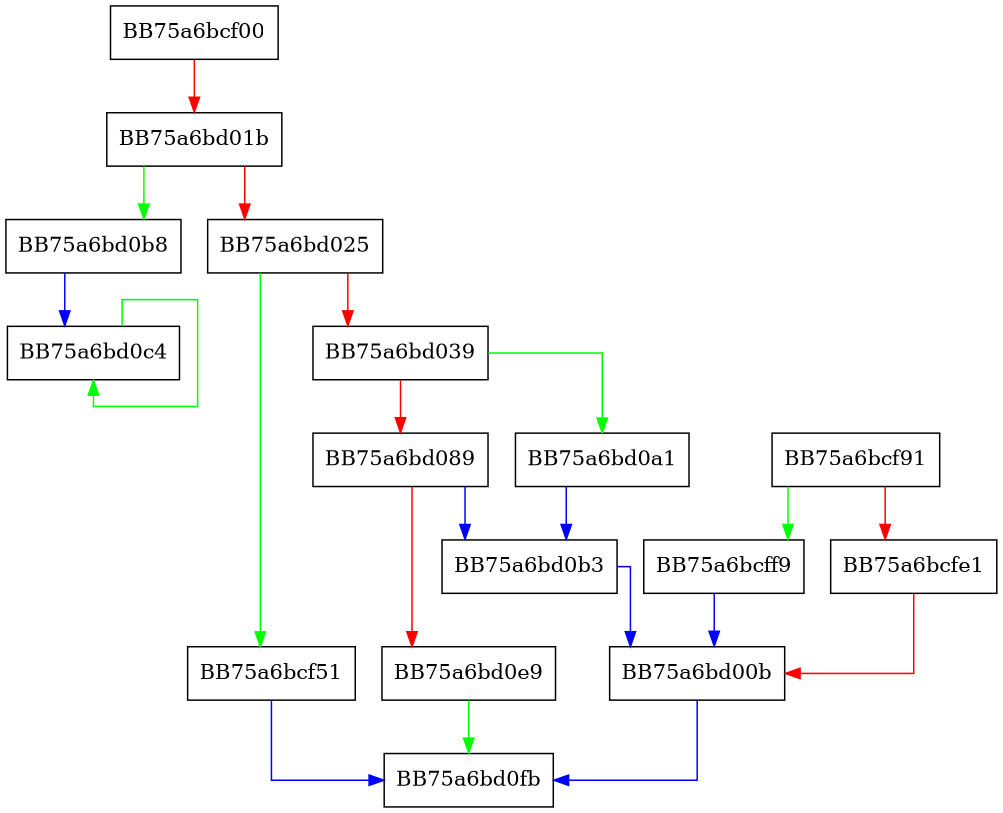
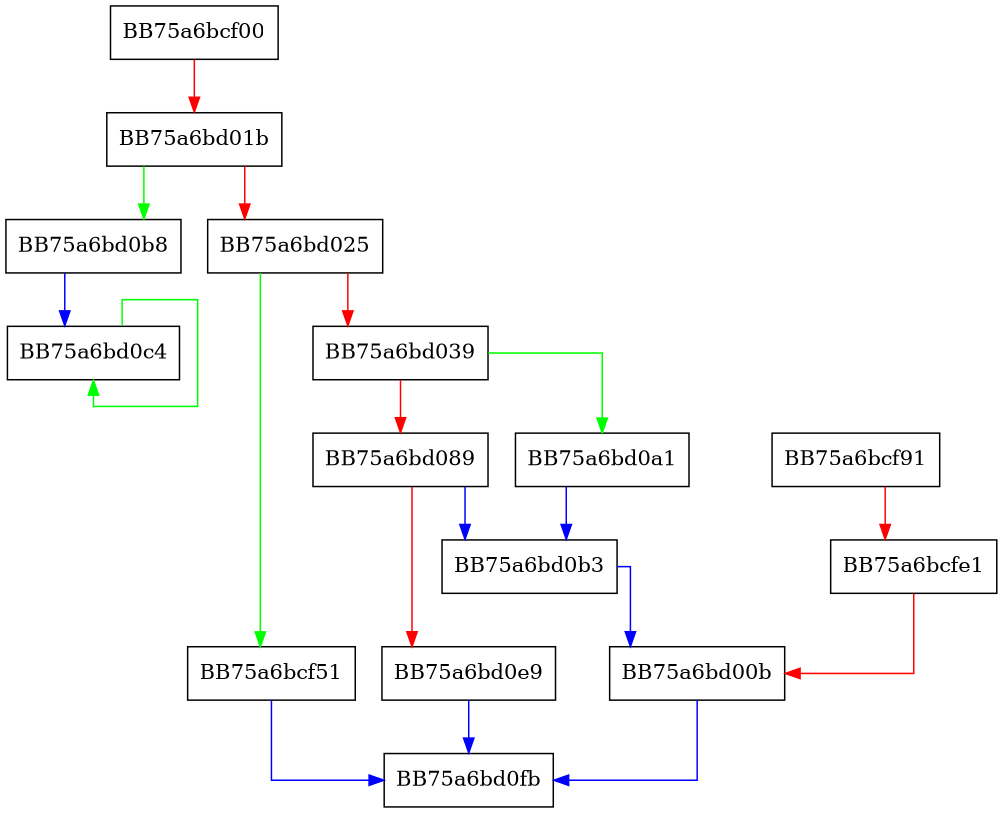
node "BB75a6bcff9": removed
edge "BB75a6bd0e9" -> "BB75a6bd0fb": color green -> blue
